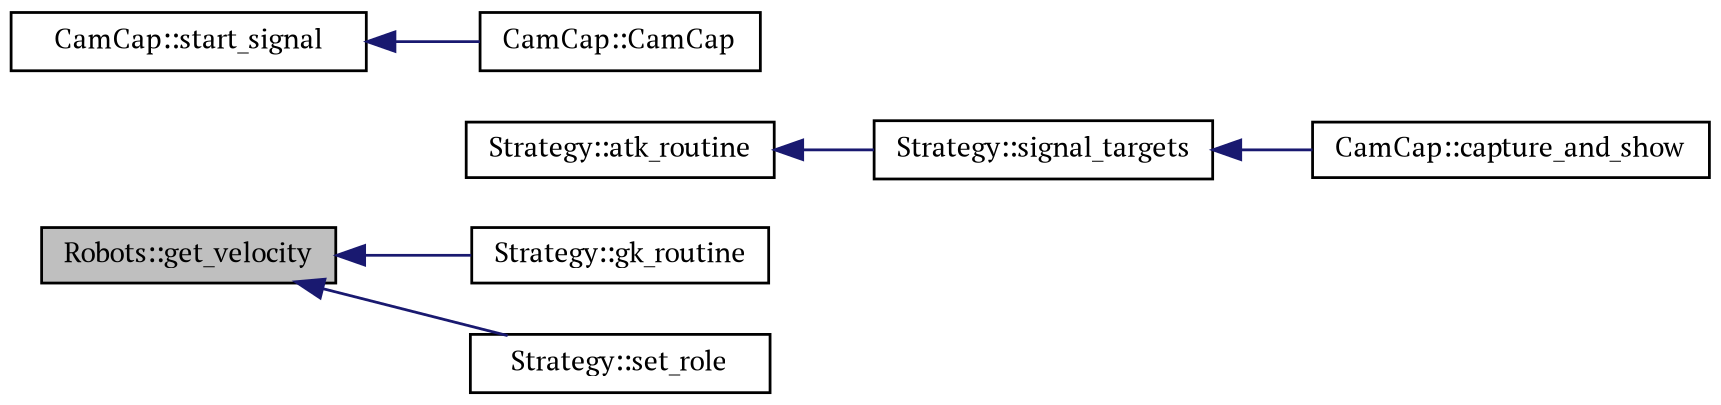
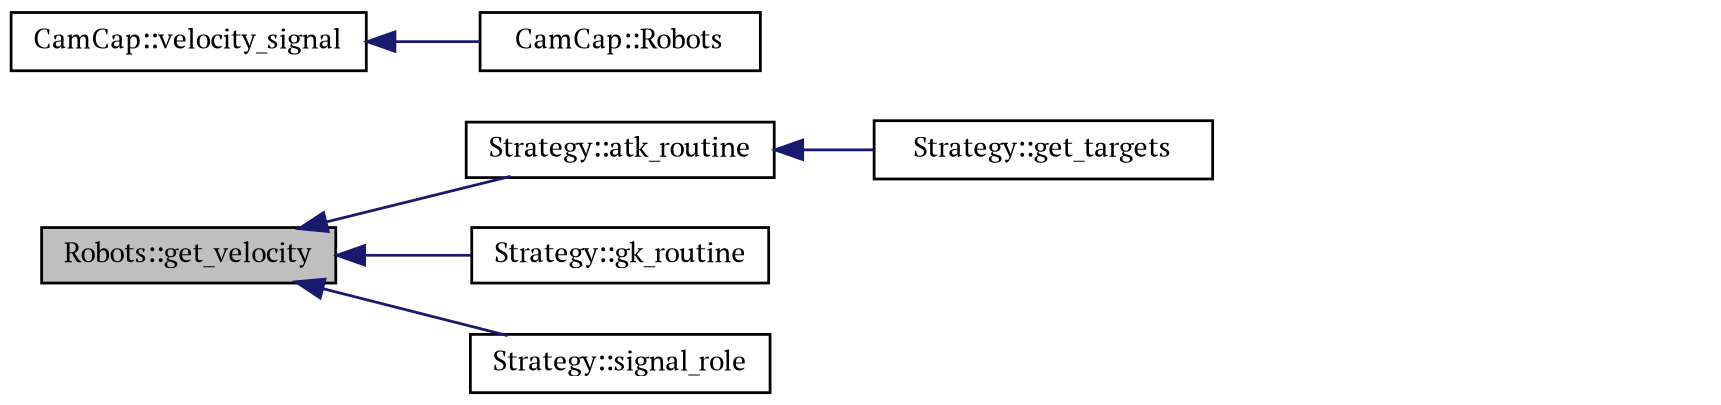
node "CamCap::start_signal": label "CamCap::start_signal" -> "CamCap::velocity_signal"
node "CamCap::CamCap": label "CamCap::CamCap" -> "CamCap::Robots"
node "Strategy::signal_targets": label "Strategy::signal_targets" -> "Strategy::get_targets"
node "CamCap::capture_and_show": removed
edge "Strategy::atk_routine" -> "Robots::get_velocity": added
node "Strategy::set_role": label "Strategy::set_role" -> "Strategy::signal_role"
